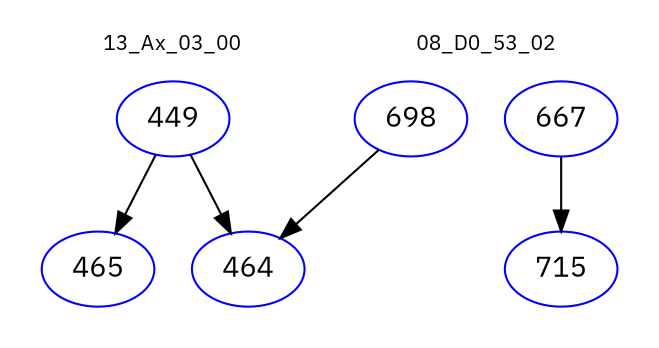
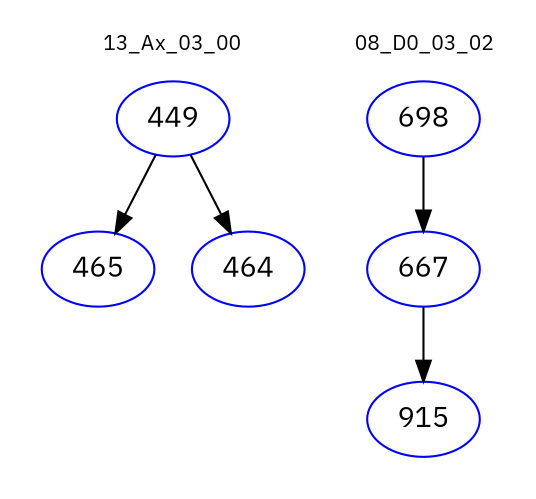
cluster "08_D0_53_02": label "08_D0_53_02" -> "08_D0_03_02"
edge "698" -> "464": now "698" -> "667"
node "715": label "715" -> "915"
